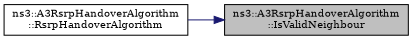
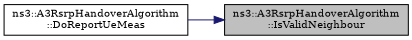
node "ns3::A3RsrpHandoverAlgorithm ::RsrpHandoverAlgorithm": label "ns3::A3RsrpHandoverAlgorithm ::RsrpHandoverAlgorithm" -> "ns3::A3RsrpHandoverAlgorithm ::DoReportUeMeas"
